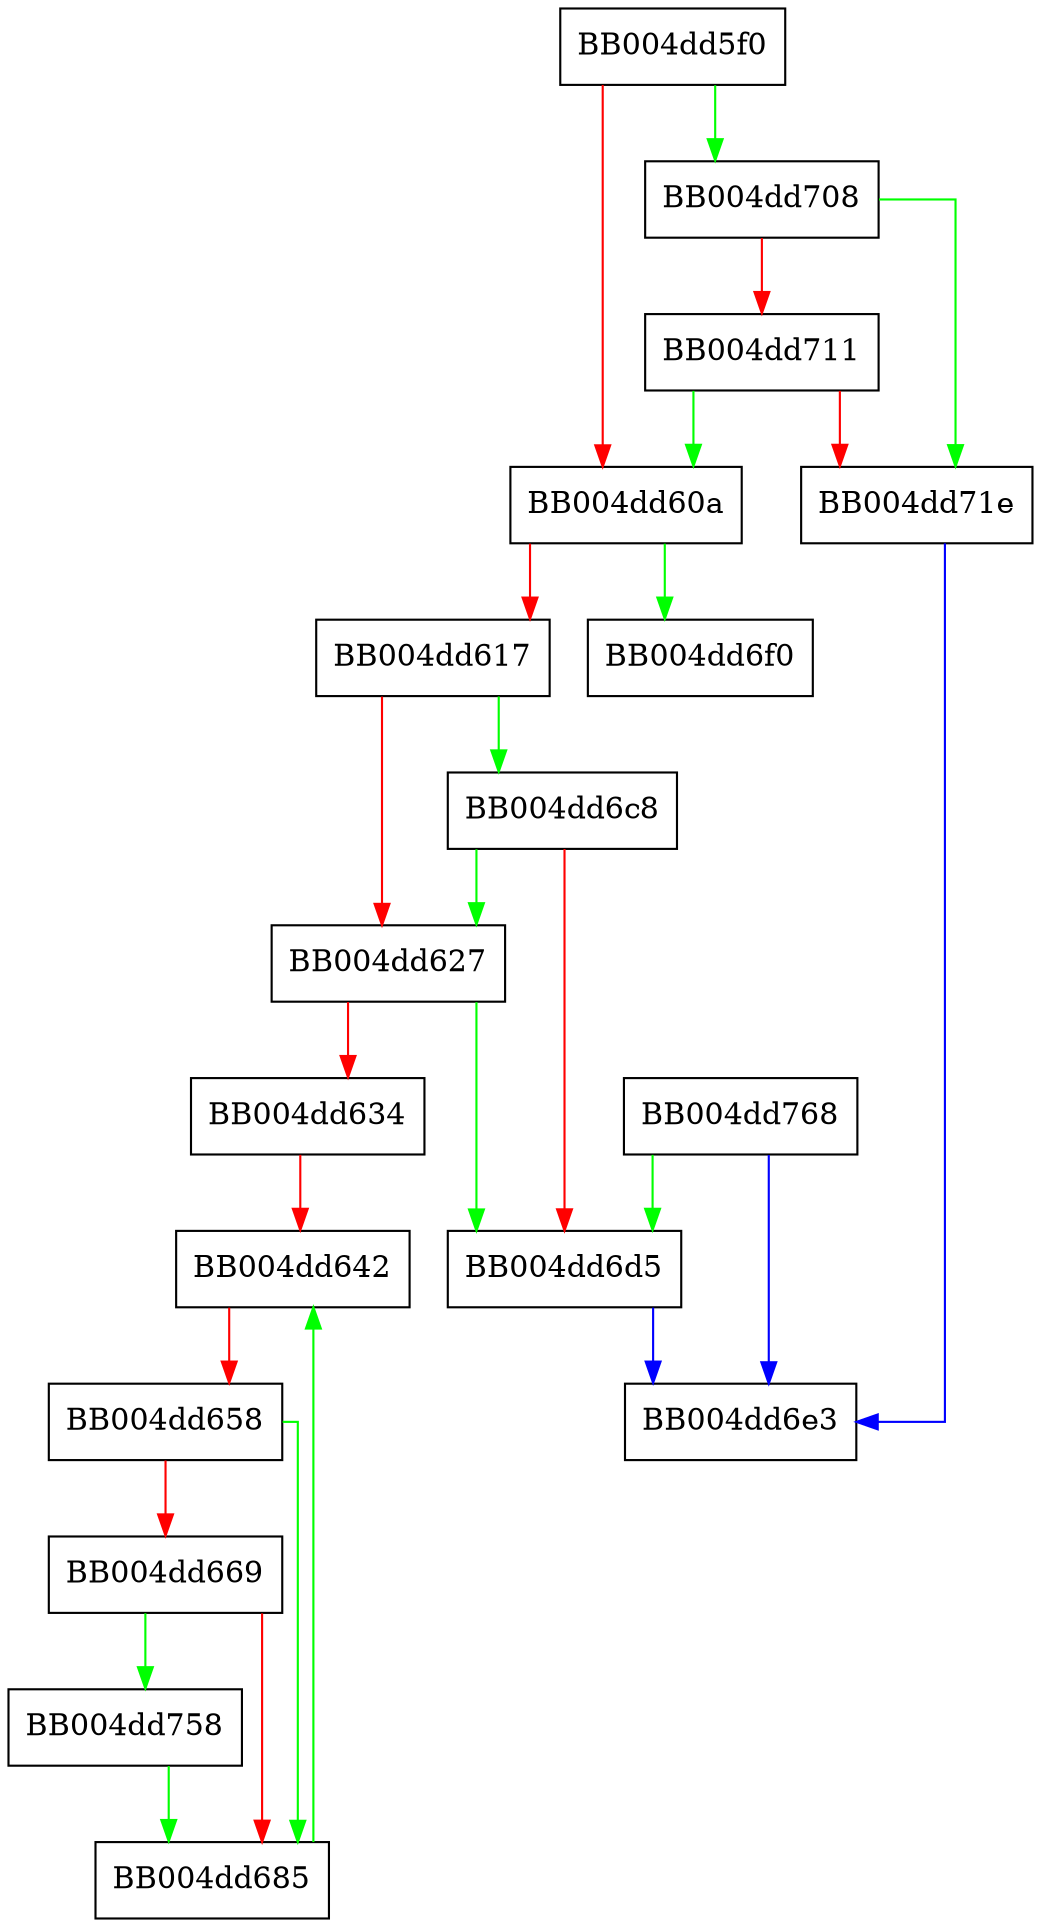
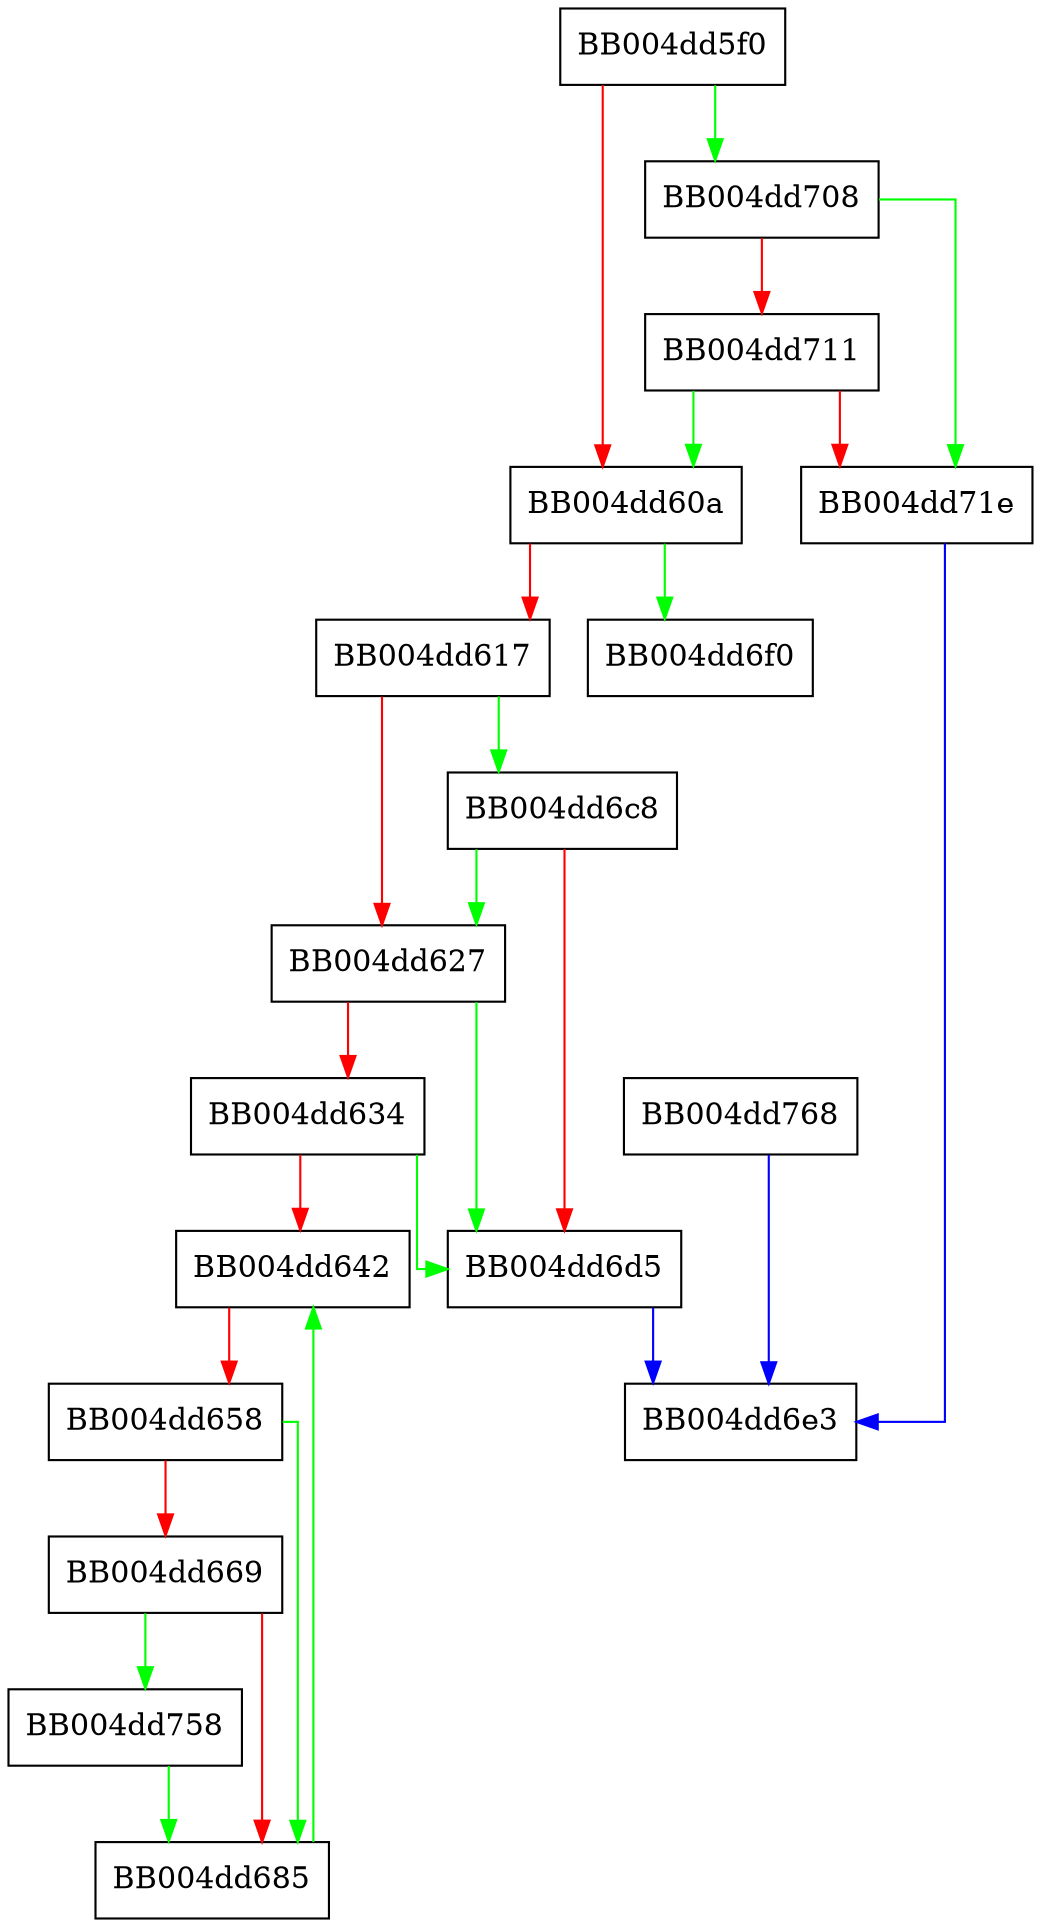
edge "BB004dd768" -> "BB004dd6d5": now "BB004dd634" -> "BB004dd6d5"
